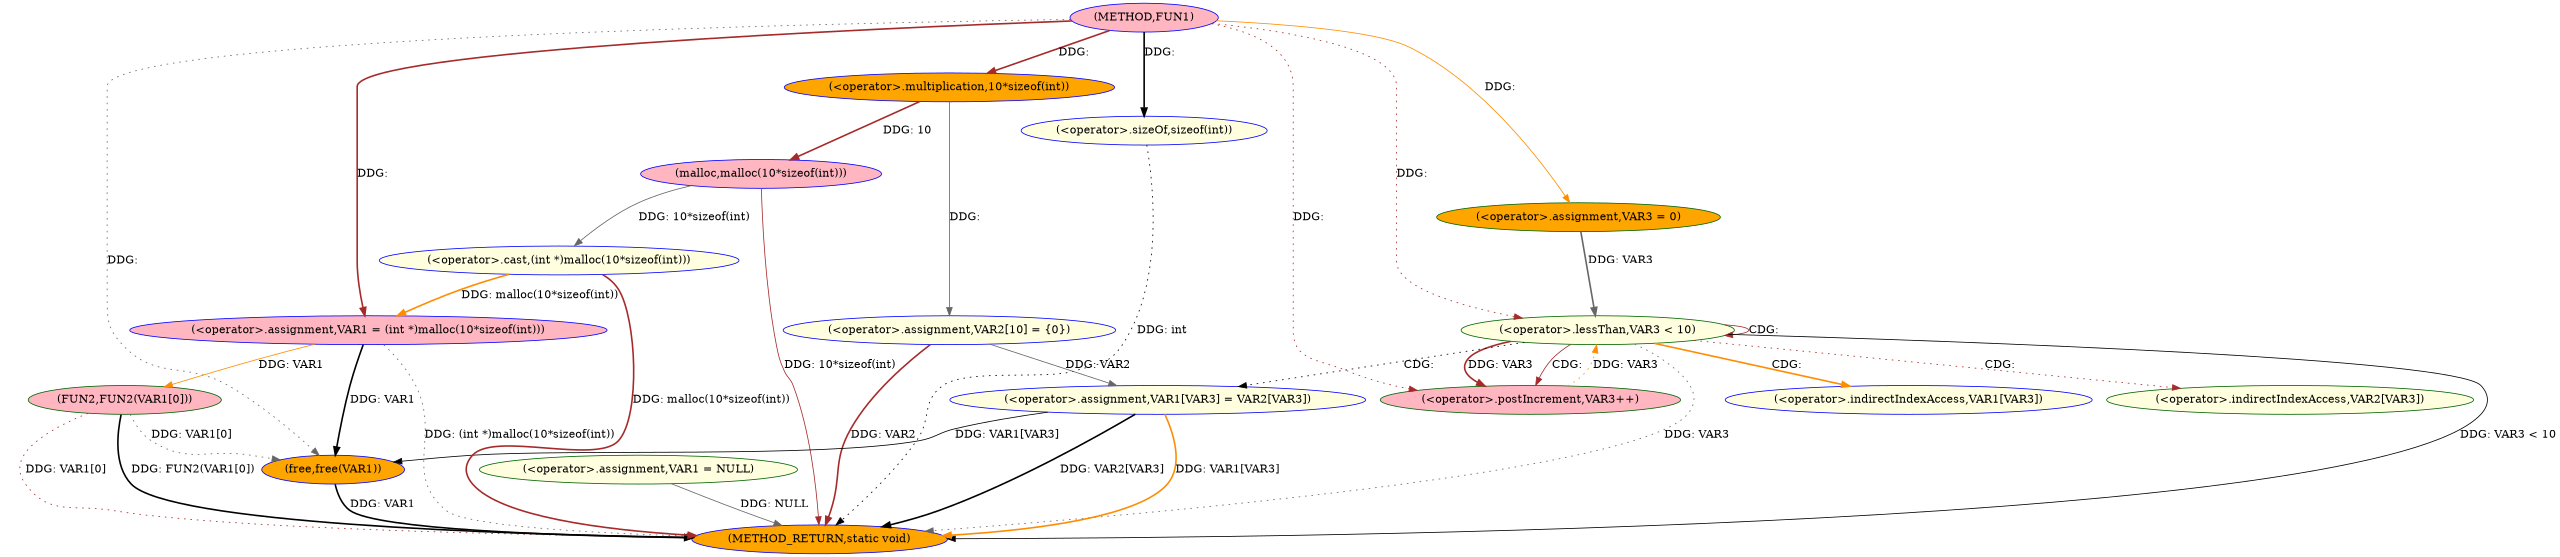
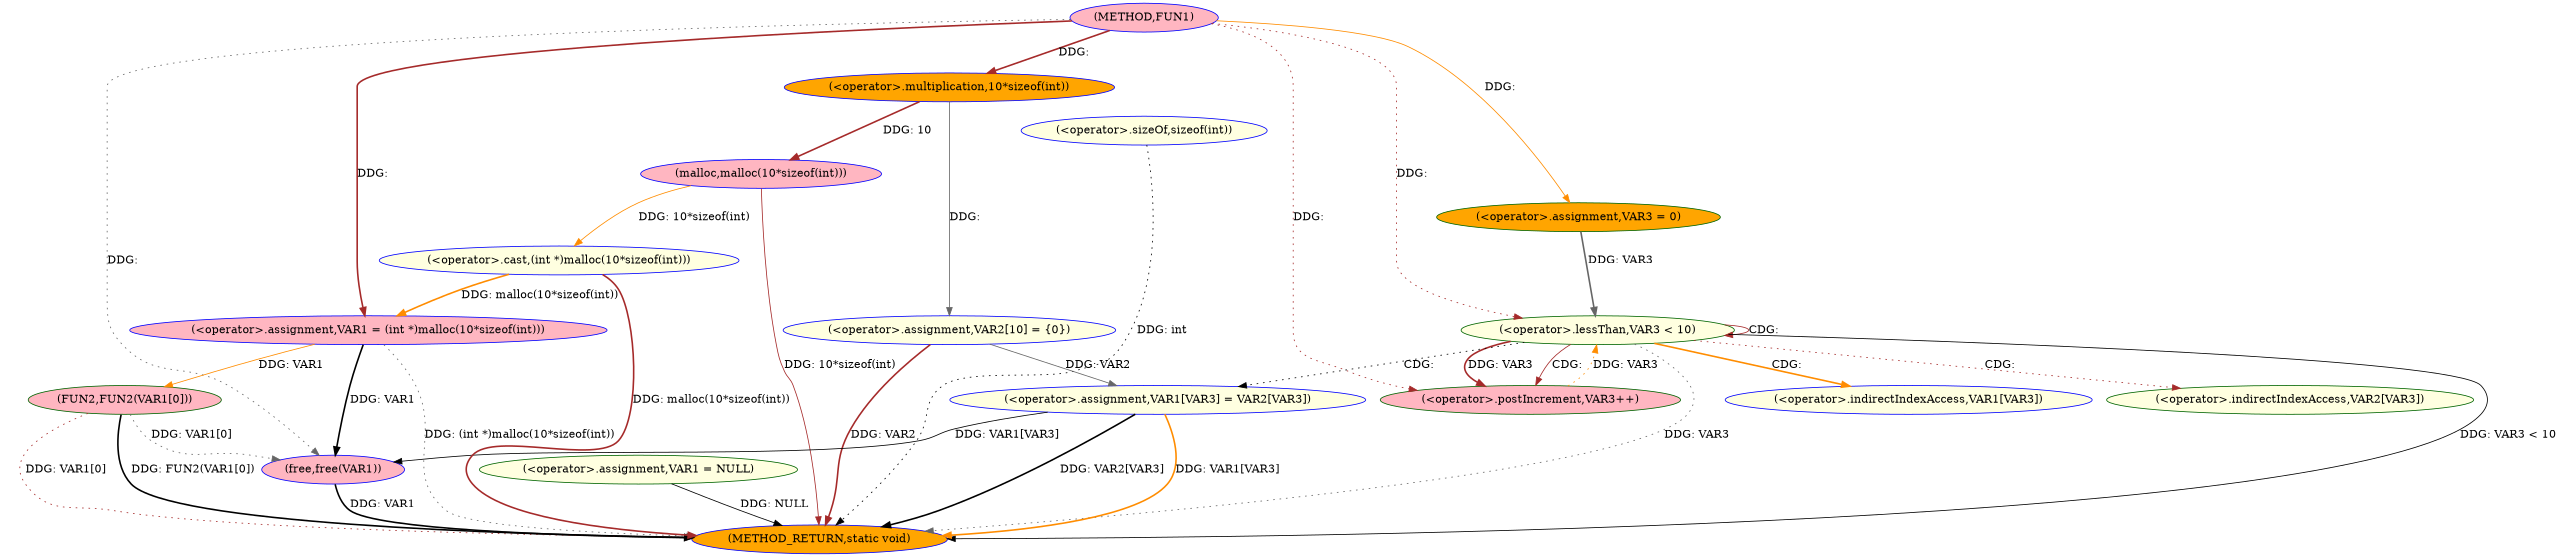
edge "(METHOD,FUN1)" -> "(<operator>.sizeOf,sizeof(int))": removed, label "DDG:"
edge "(malloc,malloc(10*sizeof(int)))" -> "(<operator>.cast,(int *)malloc(10*sizeof(int)))": color gray40 -> darkorange
node "(free,free(VAR1))": fillcolor orange -> lightpink
edge "(<operator>.assignment,VAR1 = NULL)" -> "(METHOD_RETURN,static void)": color gray40 -> black
